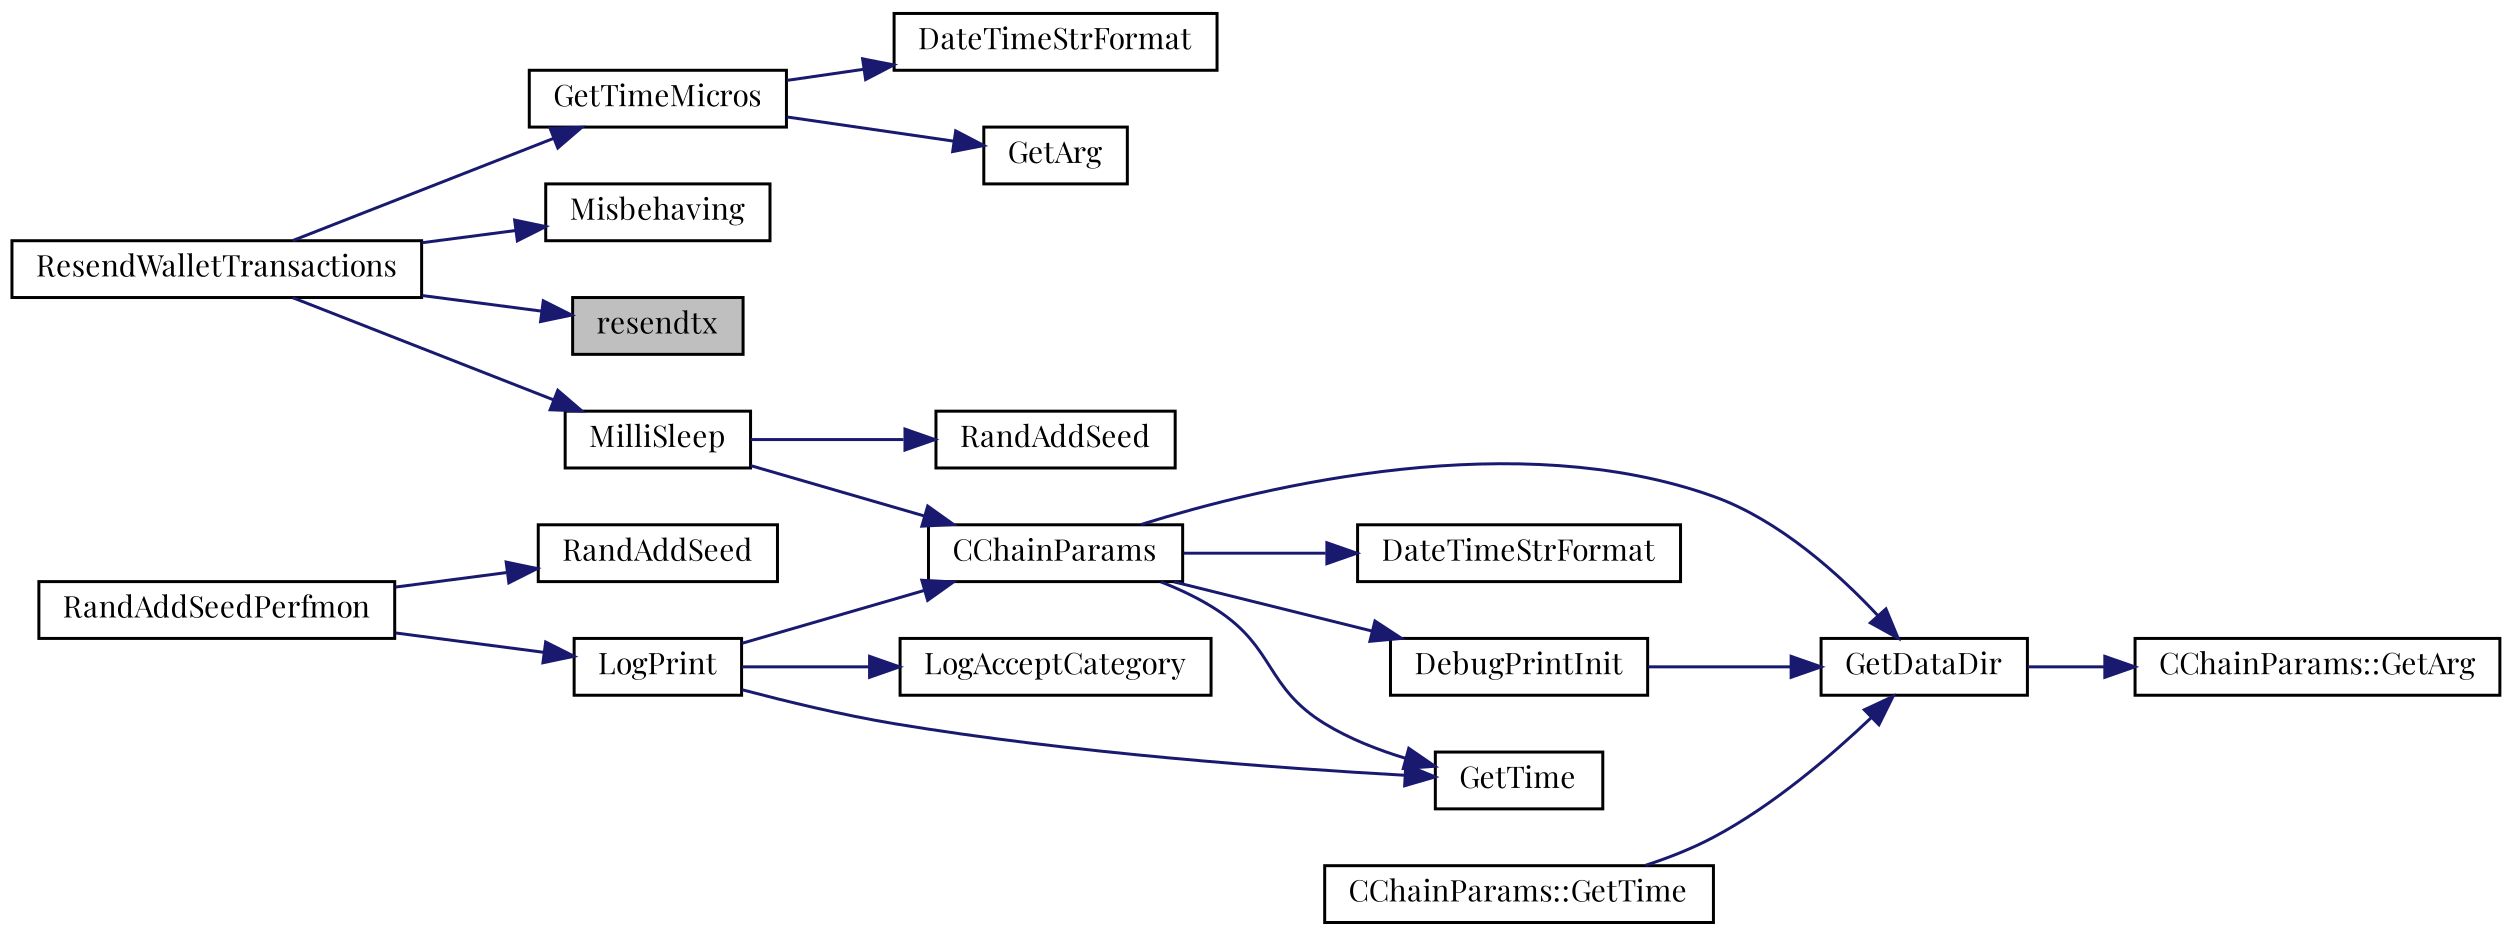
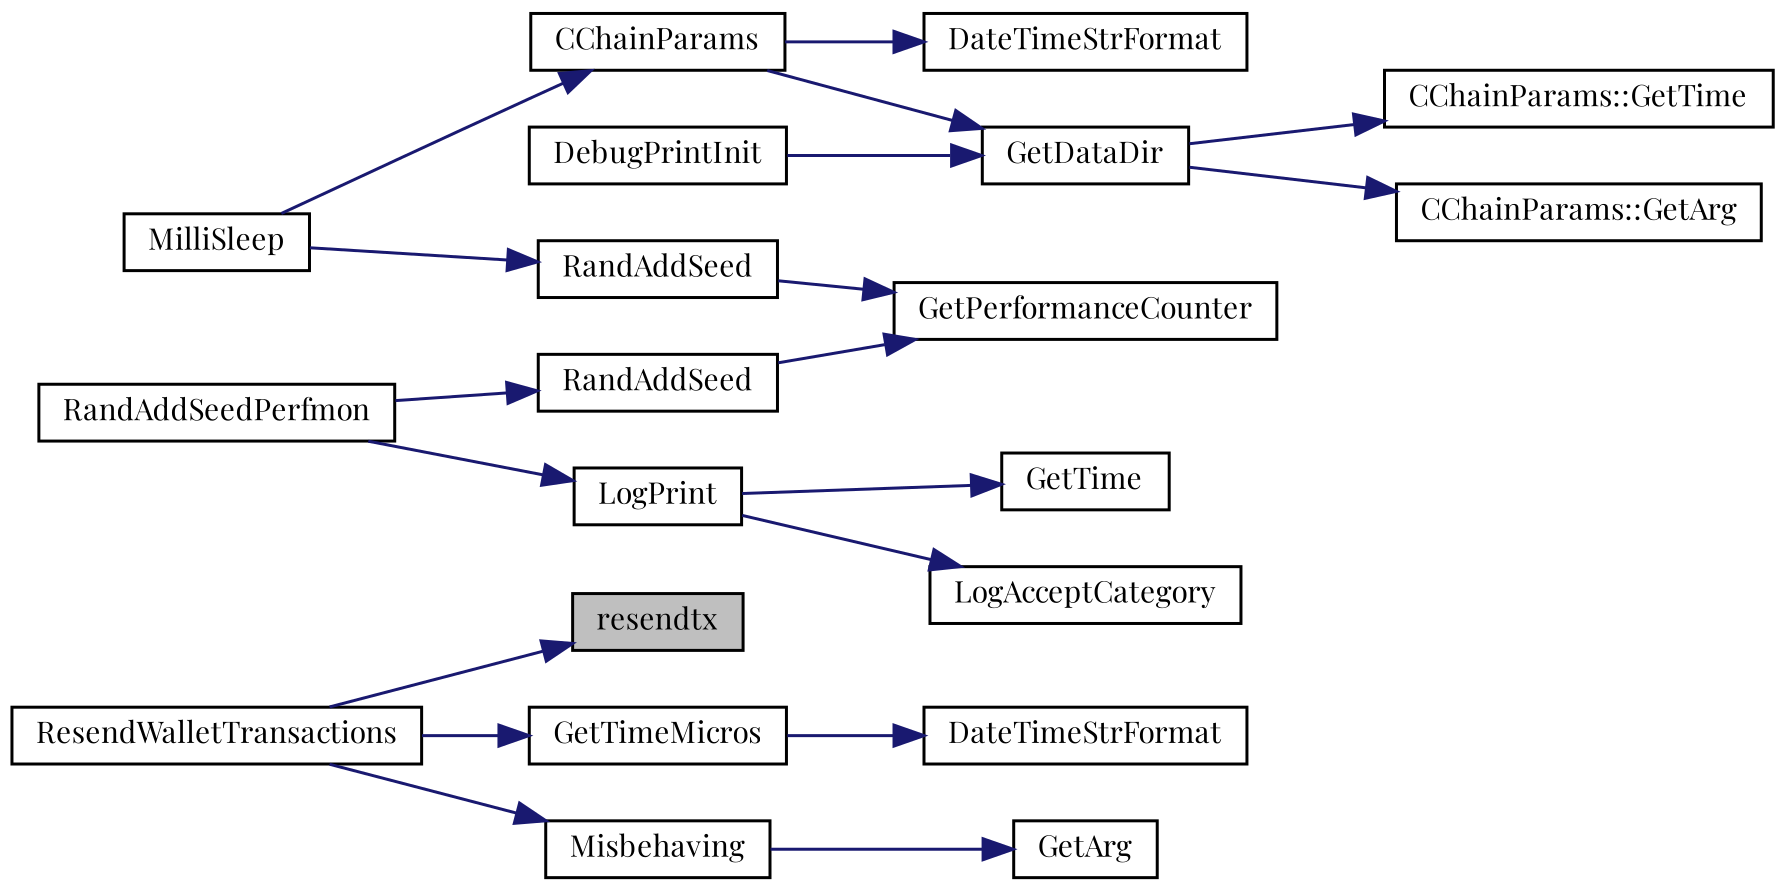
edge "GetTimeMicros" -> "GetArg": now "Misbehaving" -> "GetArg"
node "GetPerformanceCounter": added
edge "ResendWalletTransactions" -> "MilliSleep": removed
edge "CChainParams" -> "DebugPrintInit": removed
edge "LogPrint" -> "CChainParams": removed
edge "CChainParams" -> "GetTime": removed
edge "CChainParams::GetTime" -> "GetDataDir": reversed
